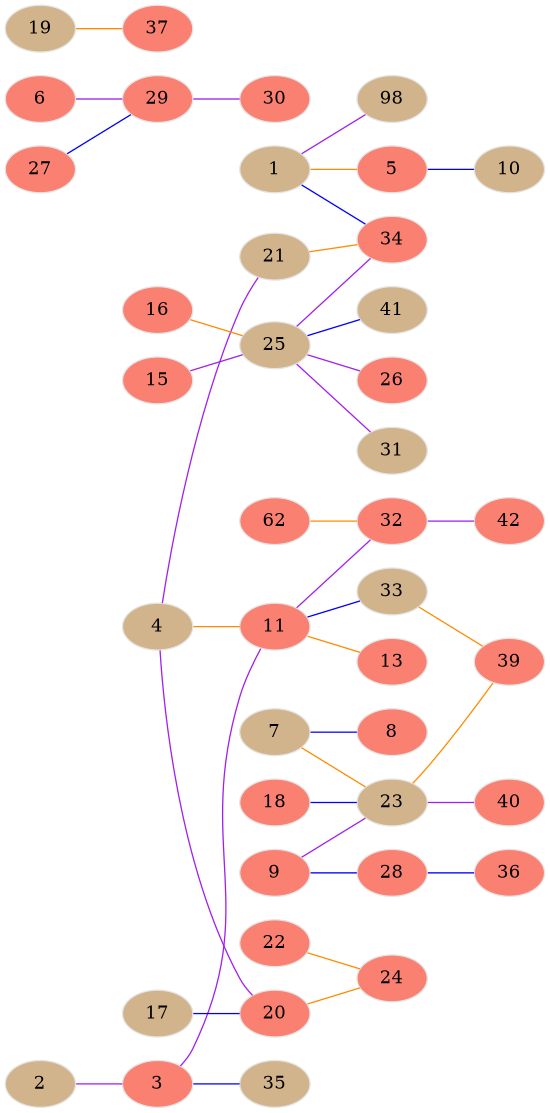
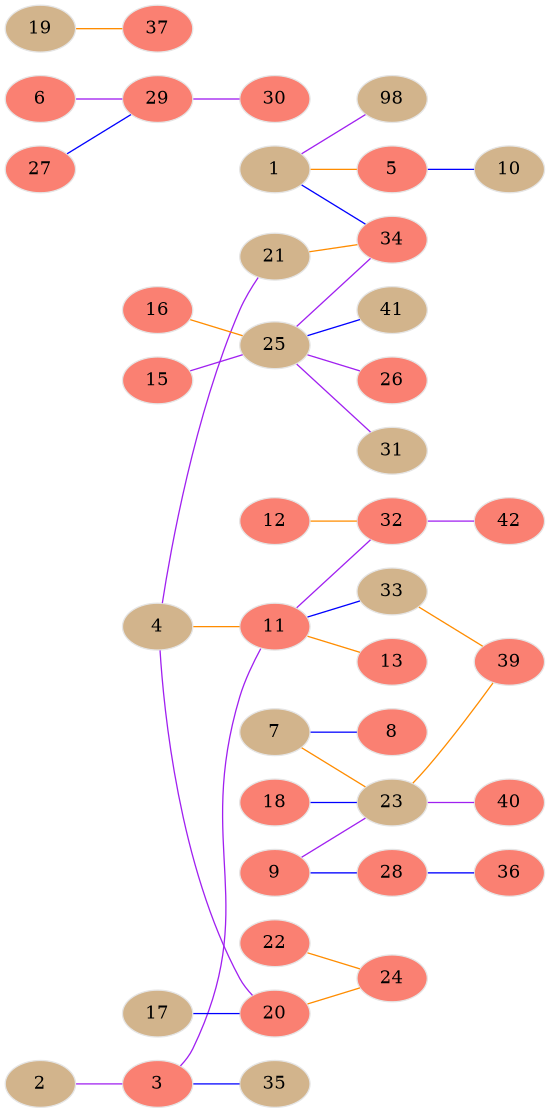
node "62": label "62" -> "12"
